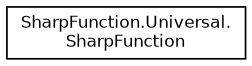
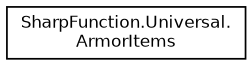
node "SharpFunction.Universal. SharpFunction": label "SharpFunction.Universal. SharpFunction" -> "SharpFunction.Universal. ArmorItems"
